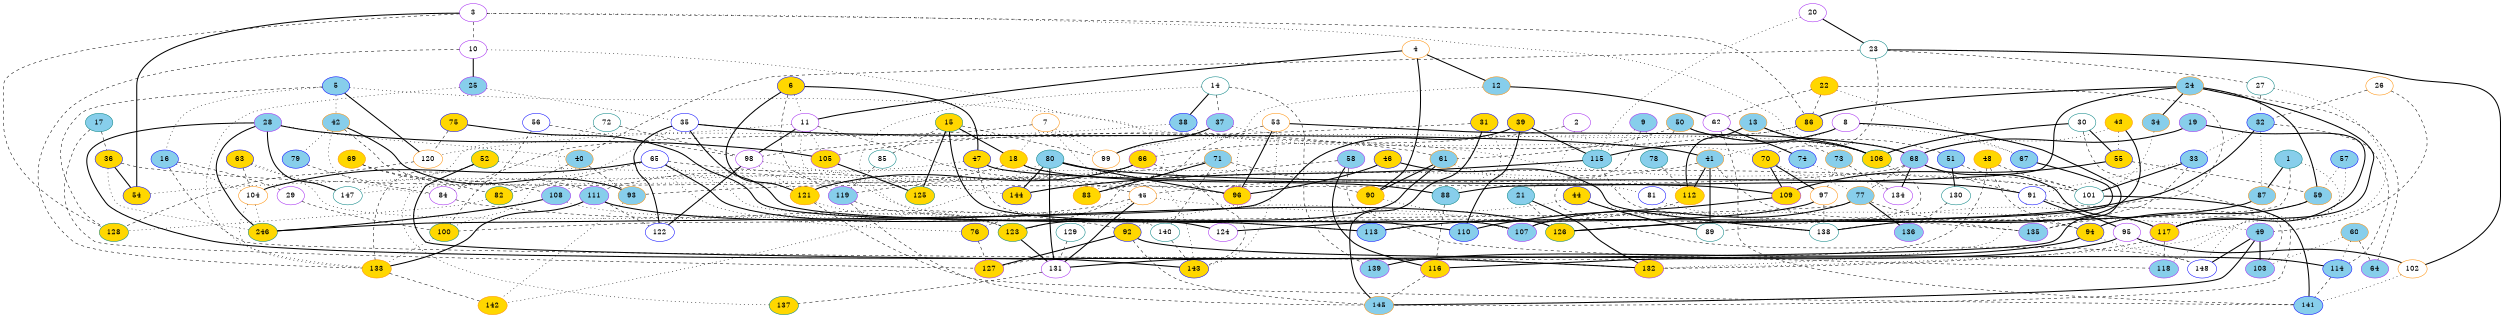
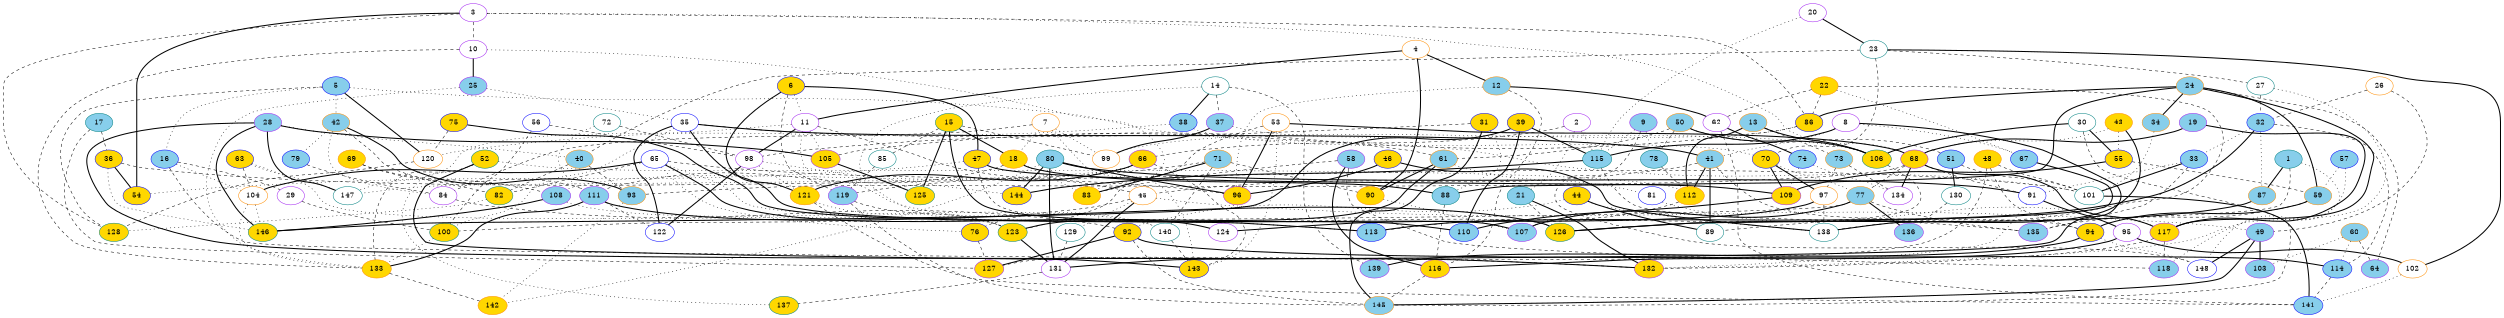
node "68": fillcolor skyblue -> gold
edge "12" -- "116": added
edge "91" -- "103": removed
node "246": label "246" -> "146"
